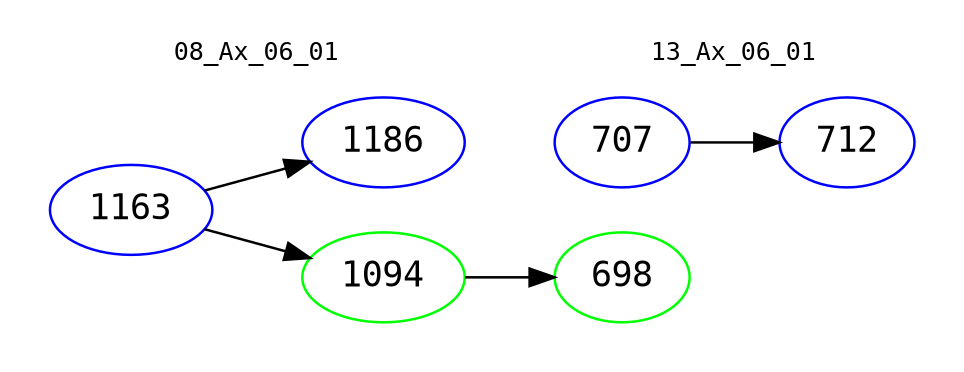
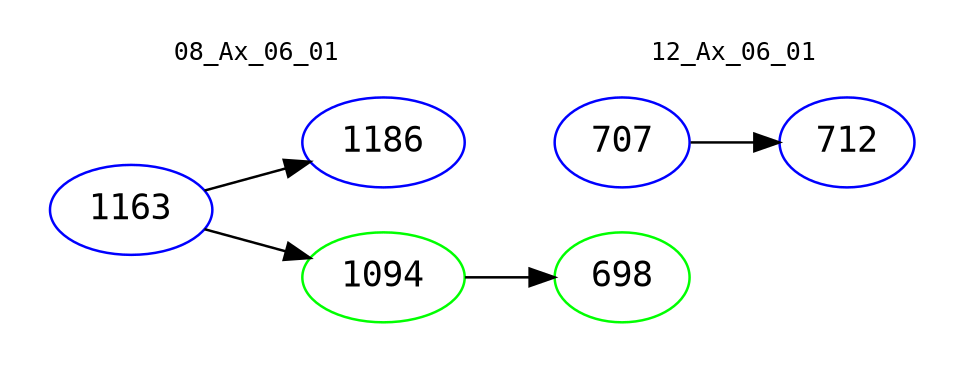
cluster "13_Ax_06_01": label "13_Ax_06_01" -> "12_Ax_06_01"
